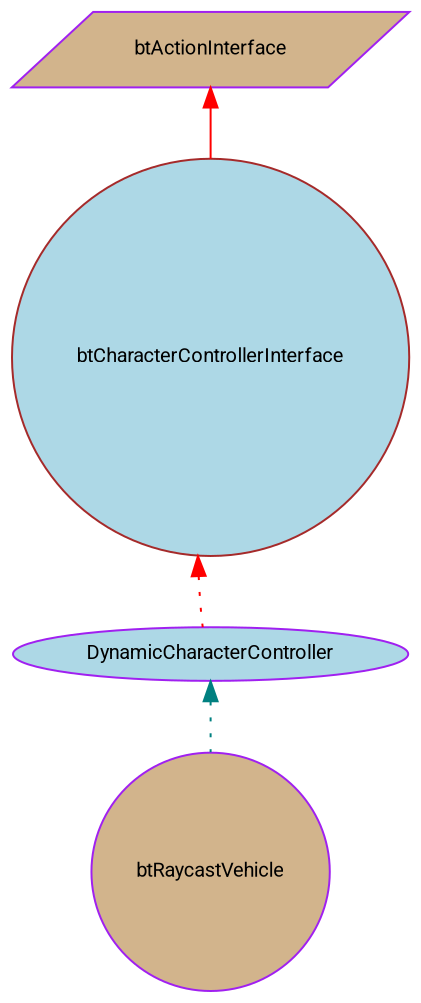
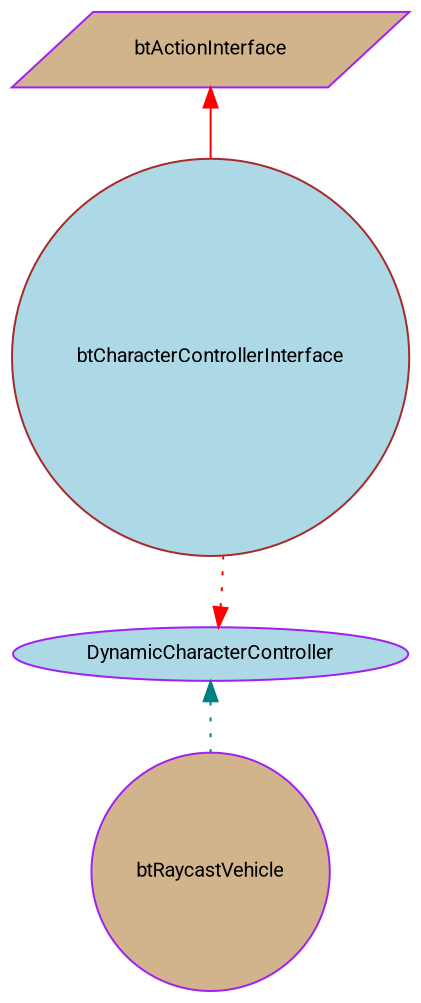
edge "DynamicCharacterController" -> "btCharacterControllerInterface": reversed
